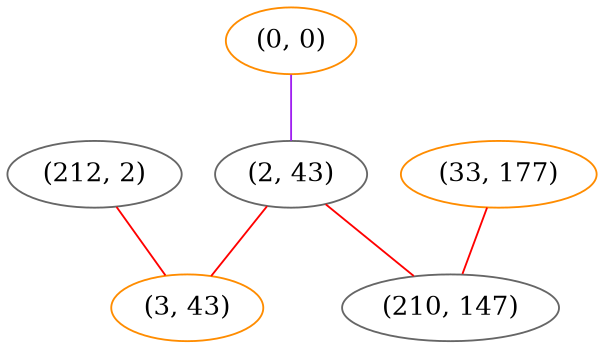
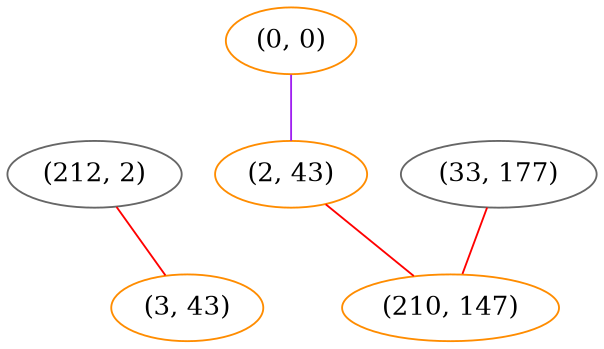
node "(2, 43)": color gray40 -> darkorange
node "(33, 177)": color darkorange -> gray40
edge "(2, 43)" -- "(3, 43)": removed
node "(210, 147)": color gray40 -> darkorange
